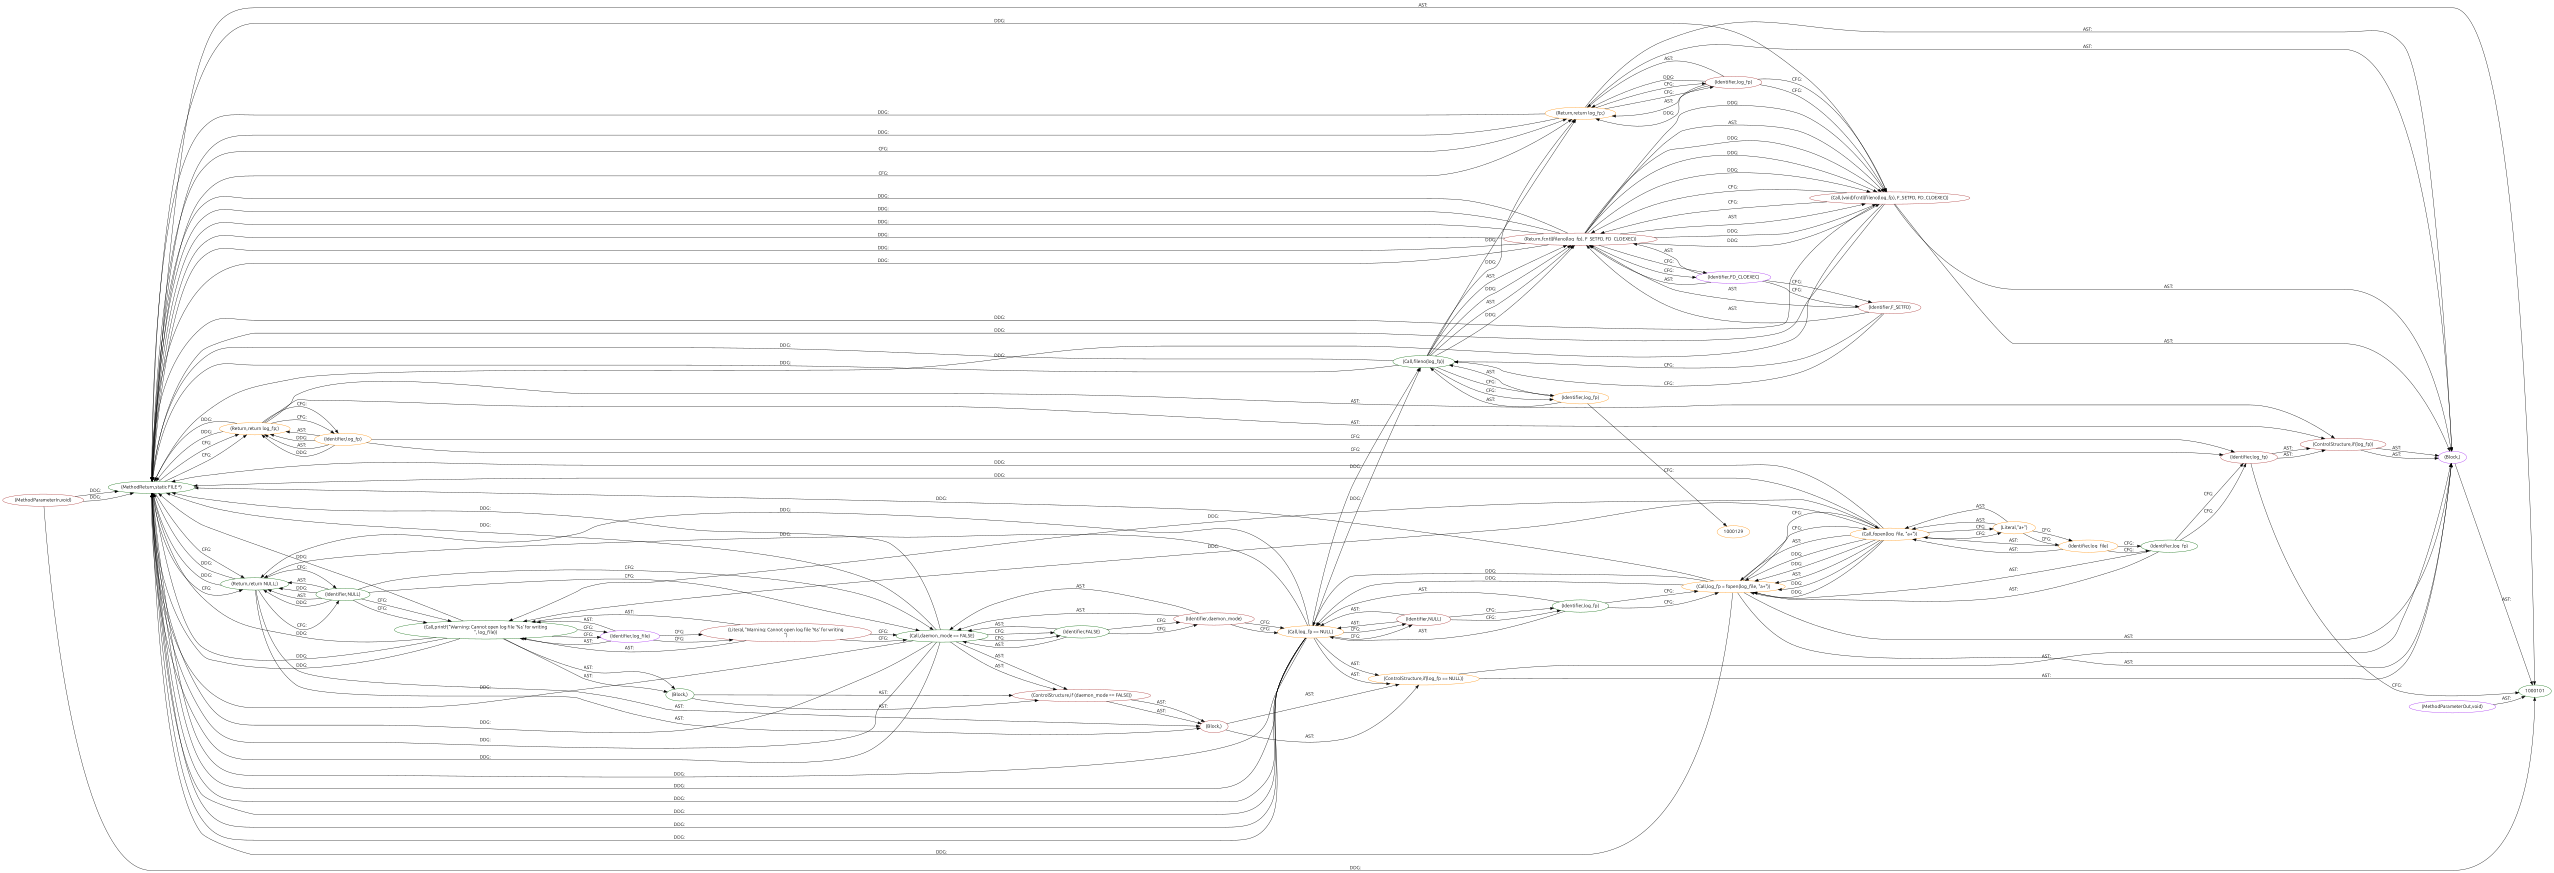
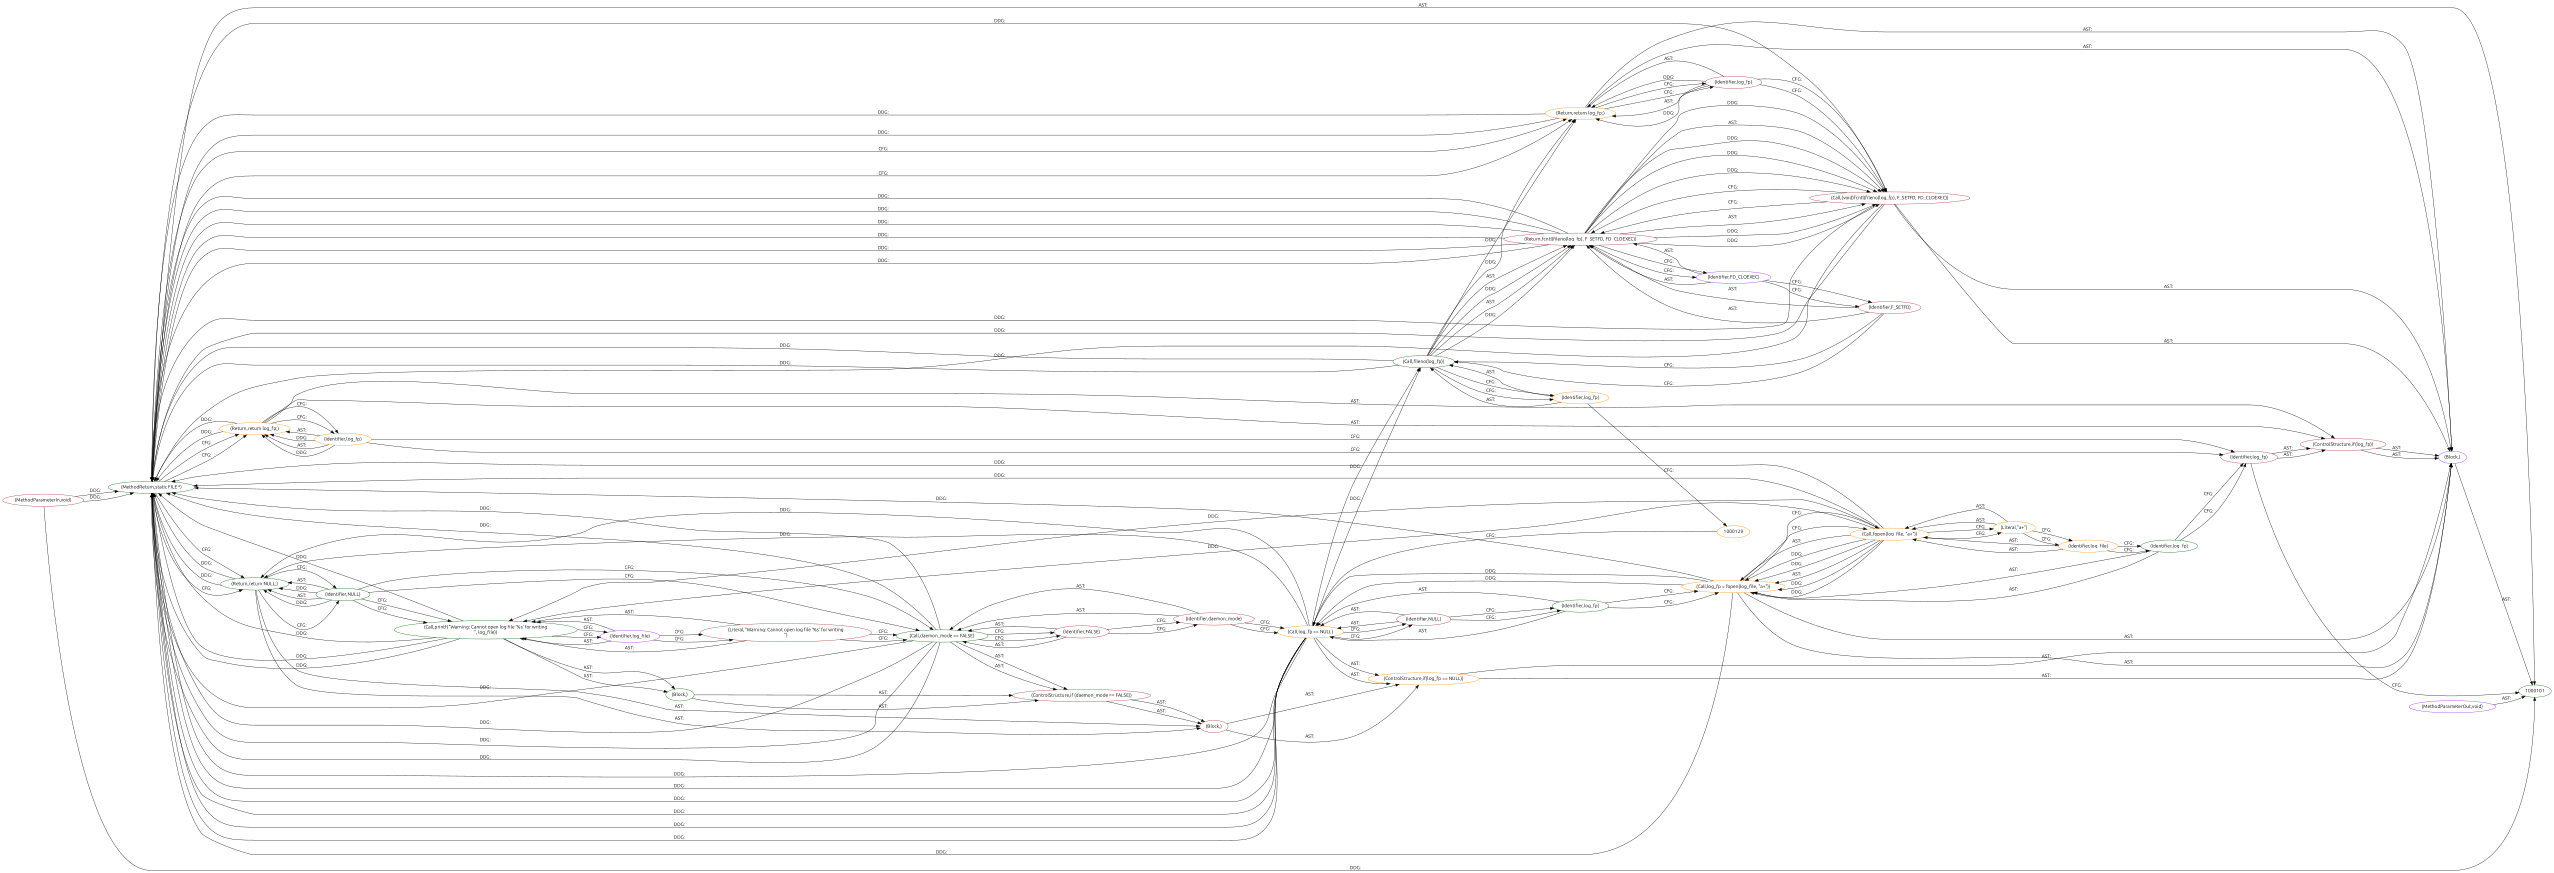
edge "1000129" -> "(Call,log_fp == NULL)": added, label "CFG:"
node "(Identifier,FALSE)": color darkgreen -> brown
